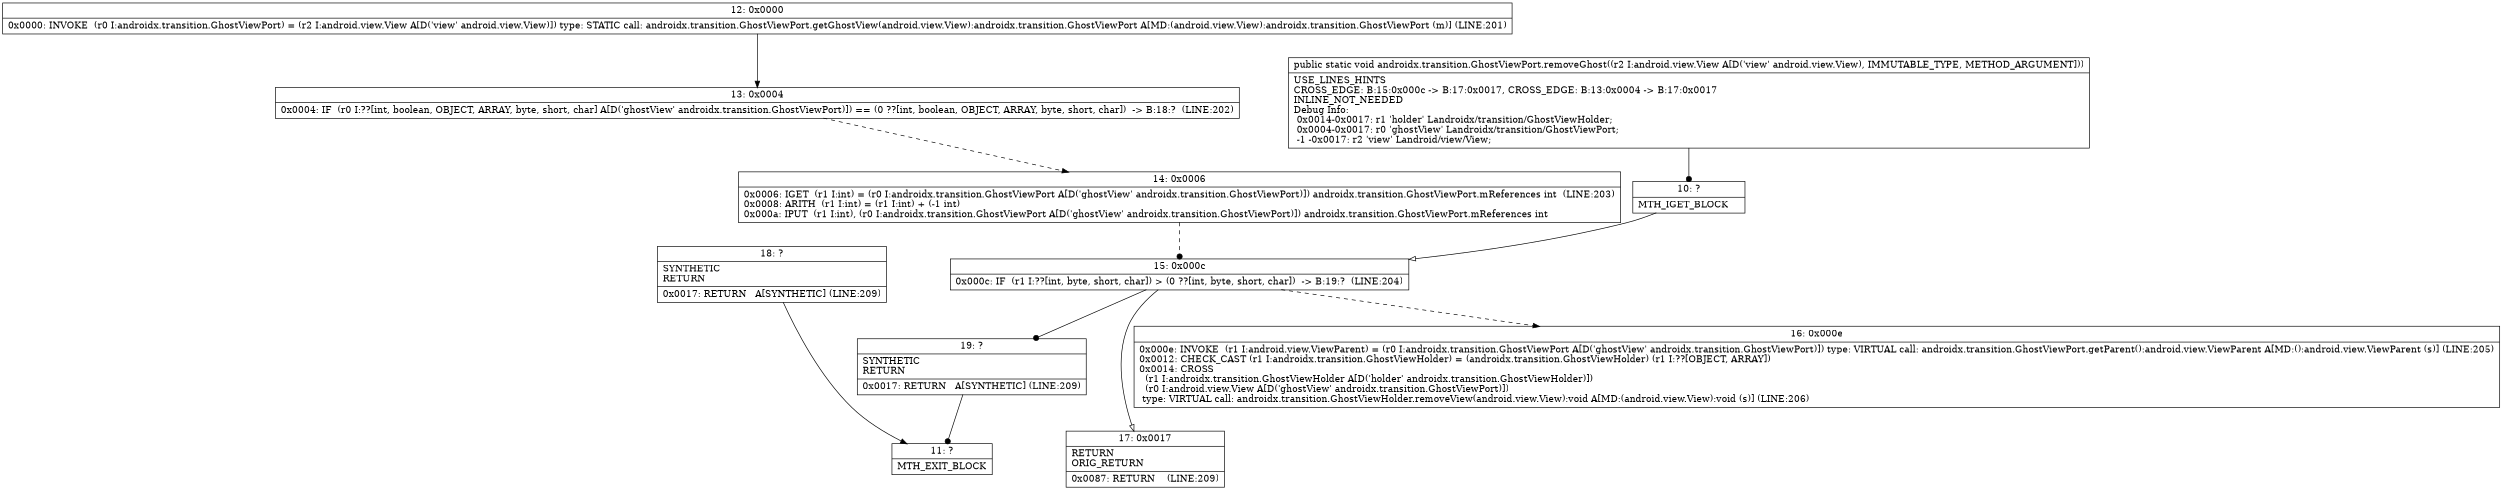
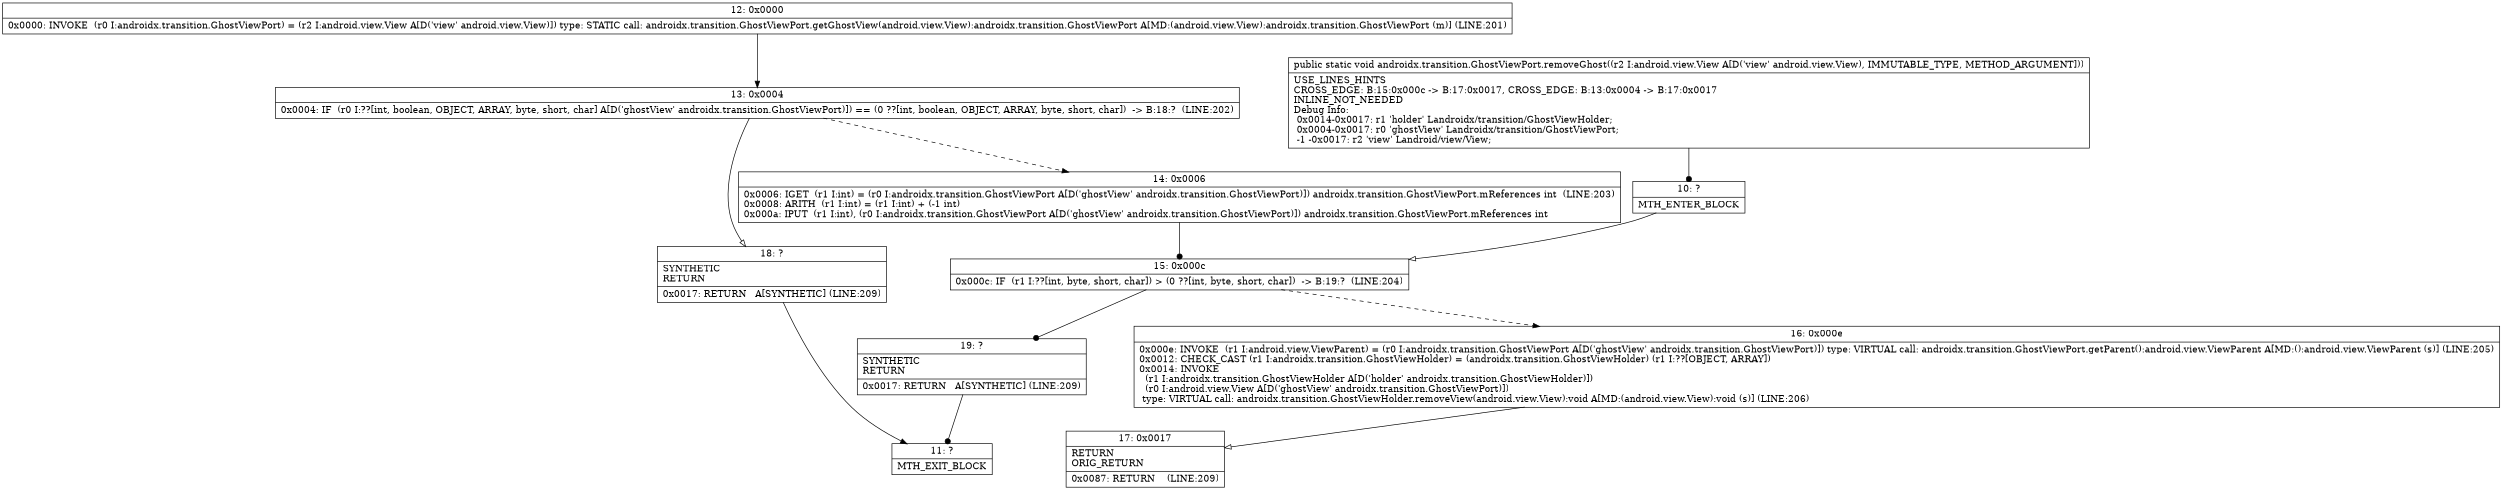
edge "13: 0x0004" -> "18: ?": added
node "10: ?": text "MTH_IGET_BLOCK" -> "MTH_ENTER_BLOCK"
edge "14: 0x0006" -> "15: 0x000c": style dashed -> solid
edge "15: 0x000c" -> "17: 0x0017": now "16: 0x000e" -> "17: 0x0017"
node "16: 0x000e": text "0x0014: CROSS" -> "0x0014: INVOKE"
